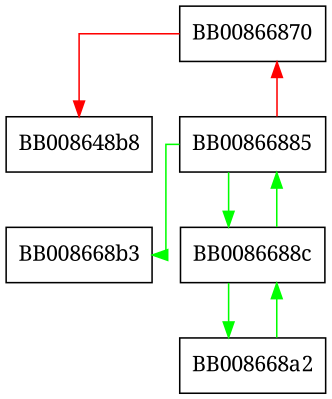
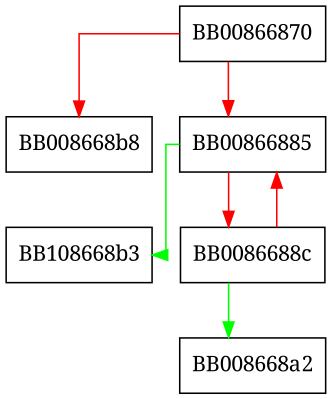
edge "BB00866885" -> "BB00866870": reversed
node "BB008648b8": label "BB008648b8" -> "BB008668b8"
edge "BB00866885" -> "BB0086688c": color green -> red
edge "BB0086688c" -> "BB00866885": color green -> red
node "BB008668b3": label "BB008668b3" -> "BB108668b3"
edge "BB008668a2" -> "BB0086688c": removed
